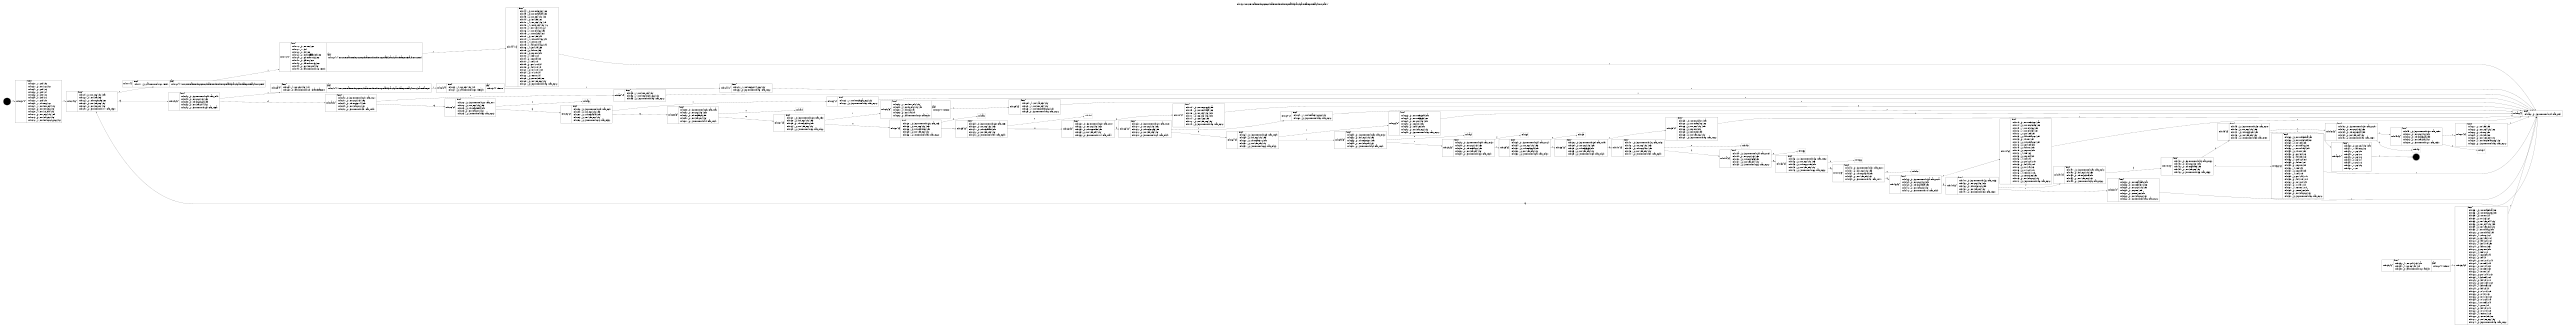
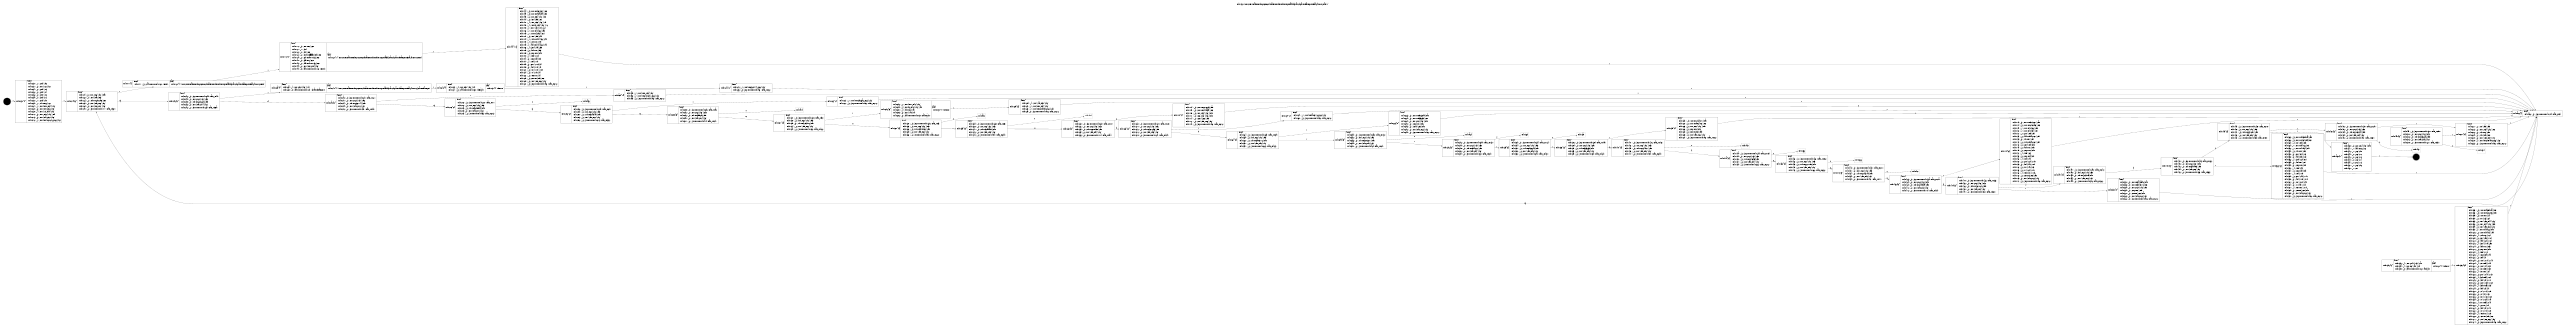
edge "0x4014e2 [25]" -> "0x4014fb [25]": now "0x4014e2 [25]" -> "0x401821 [25]"
